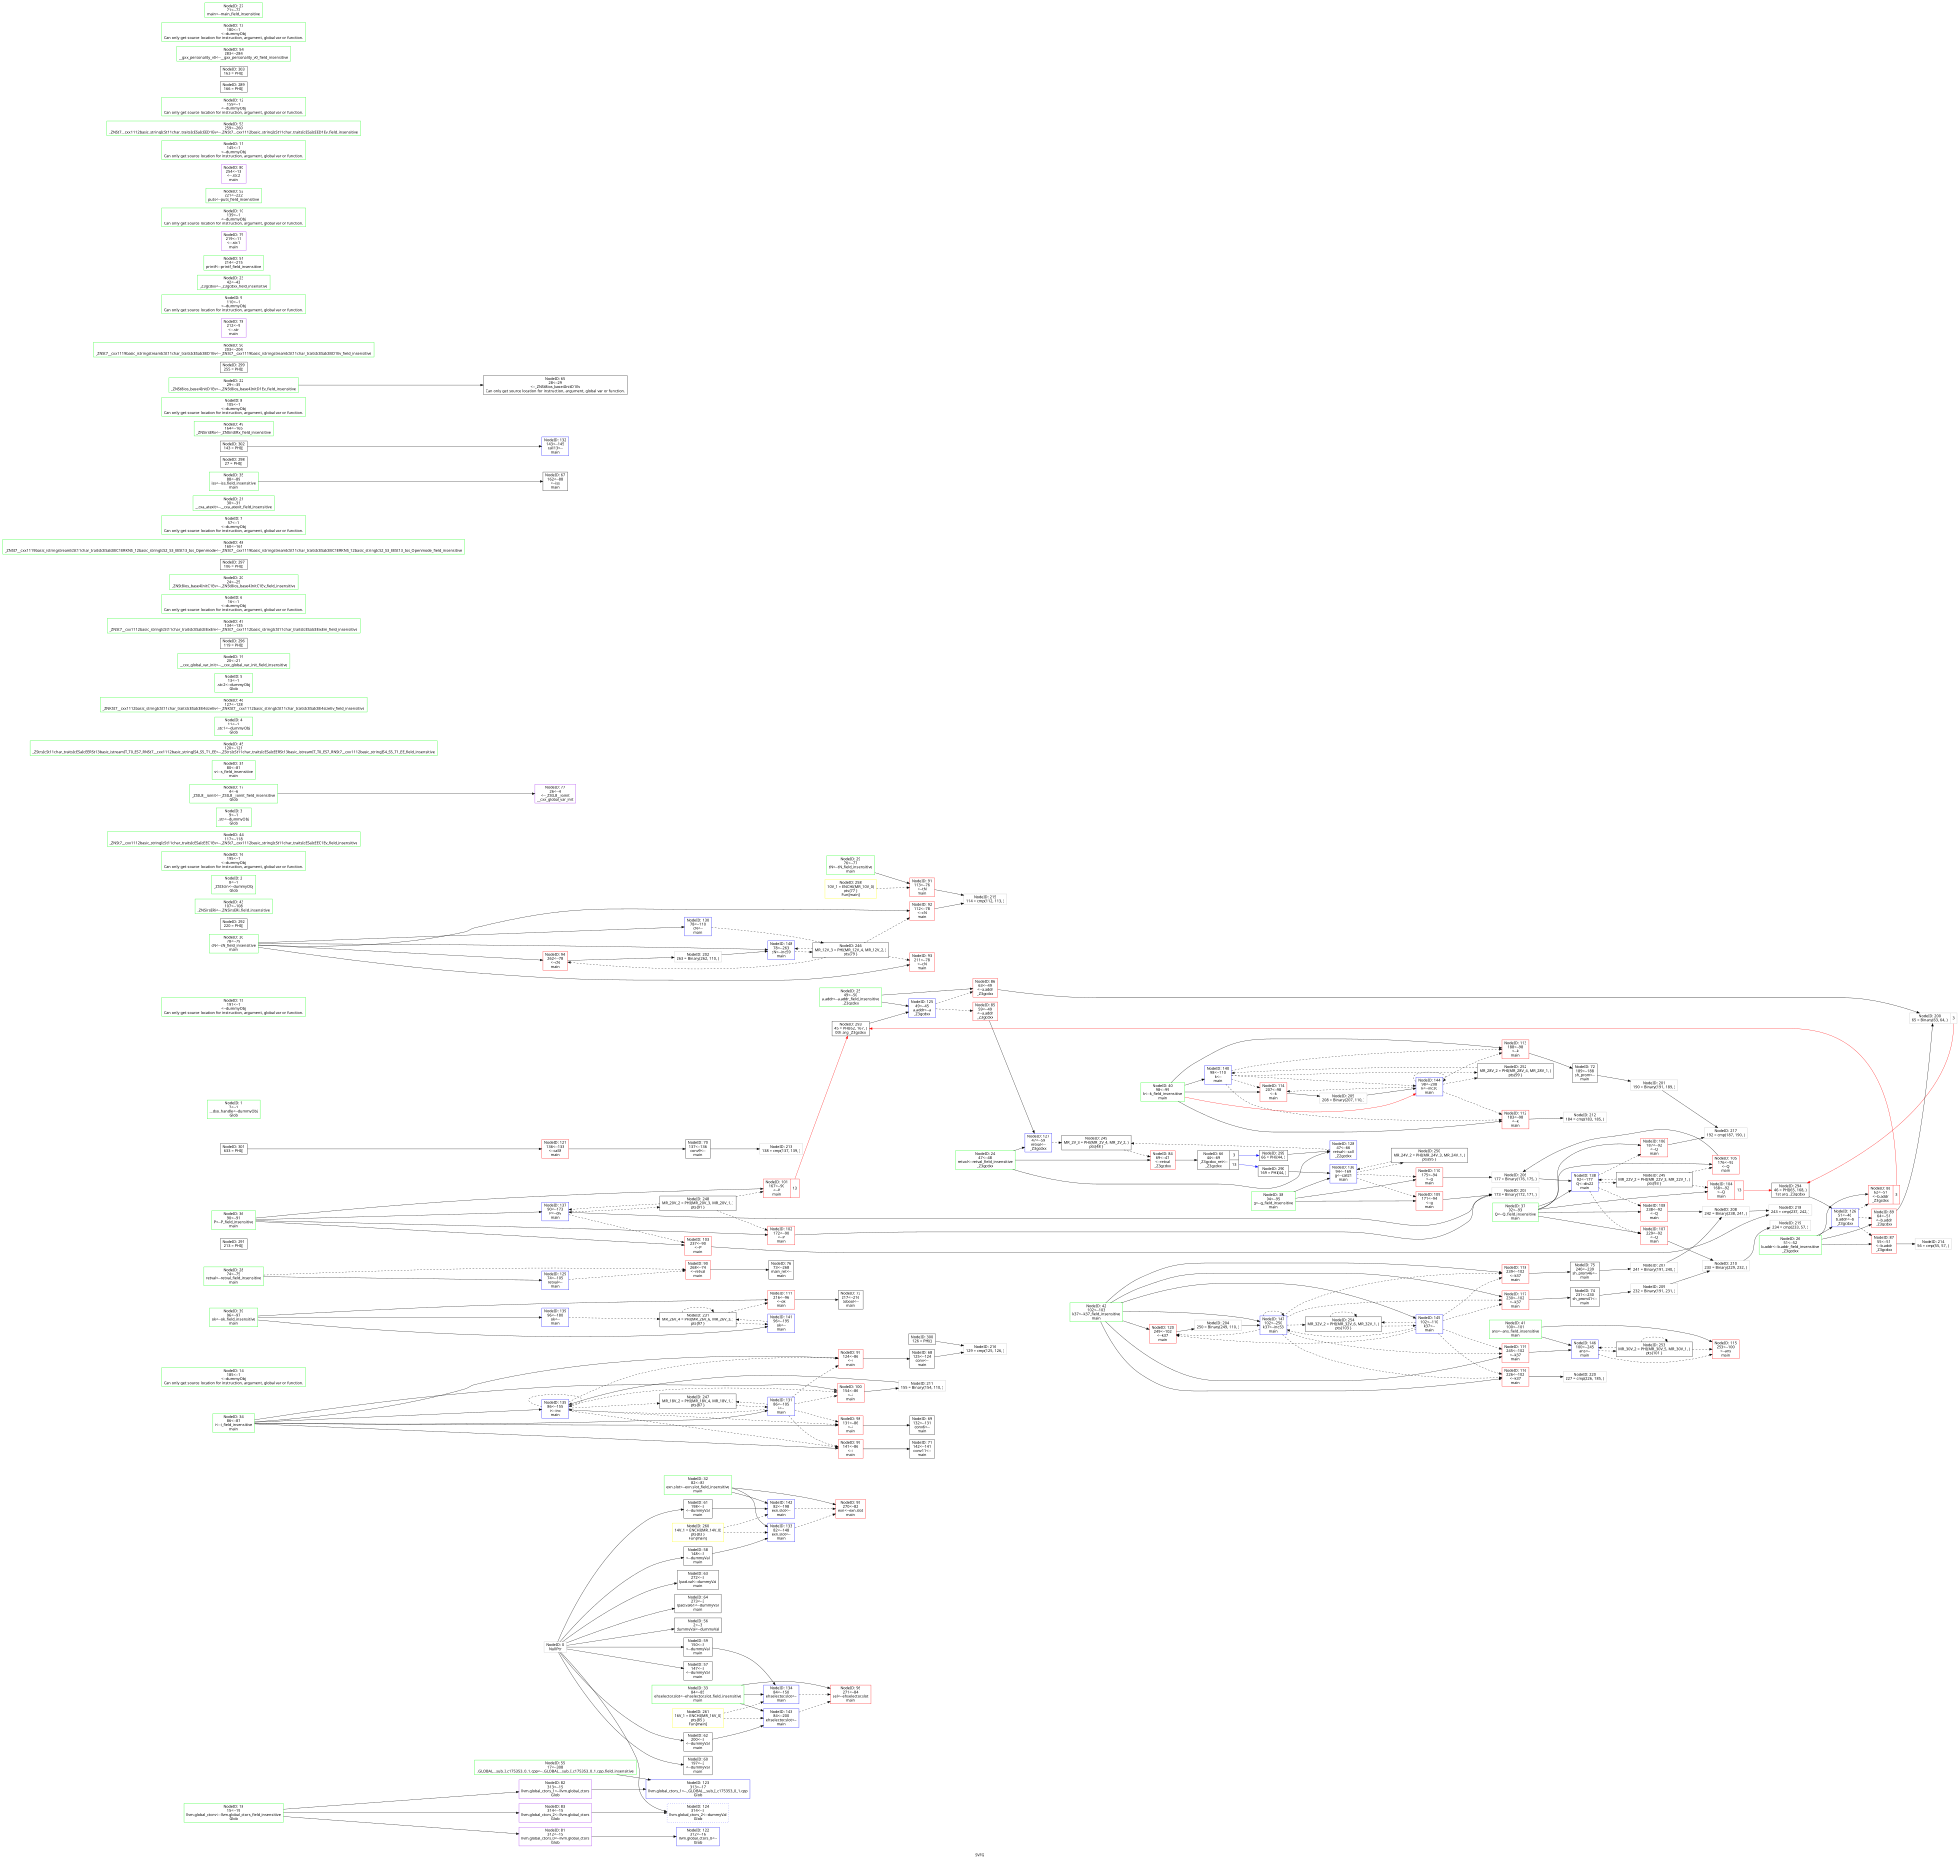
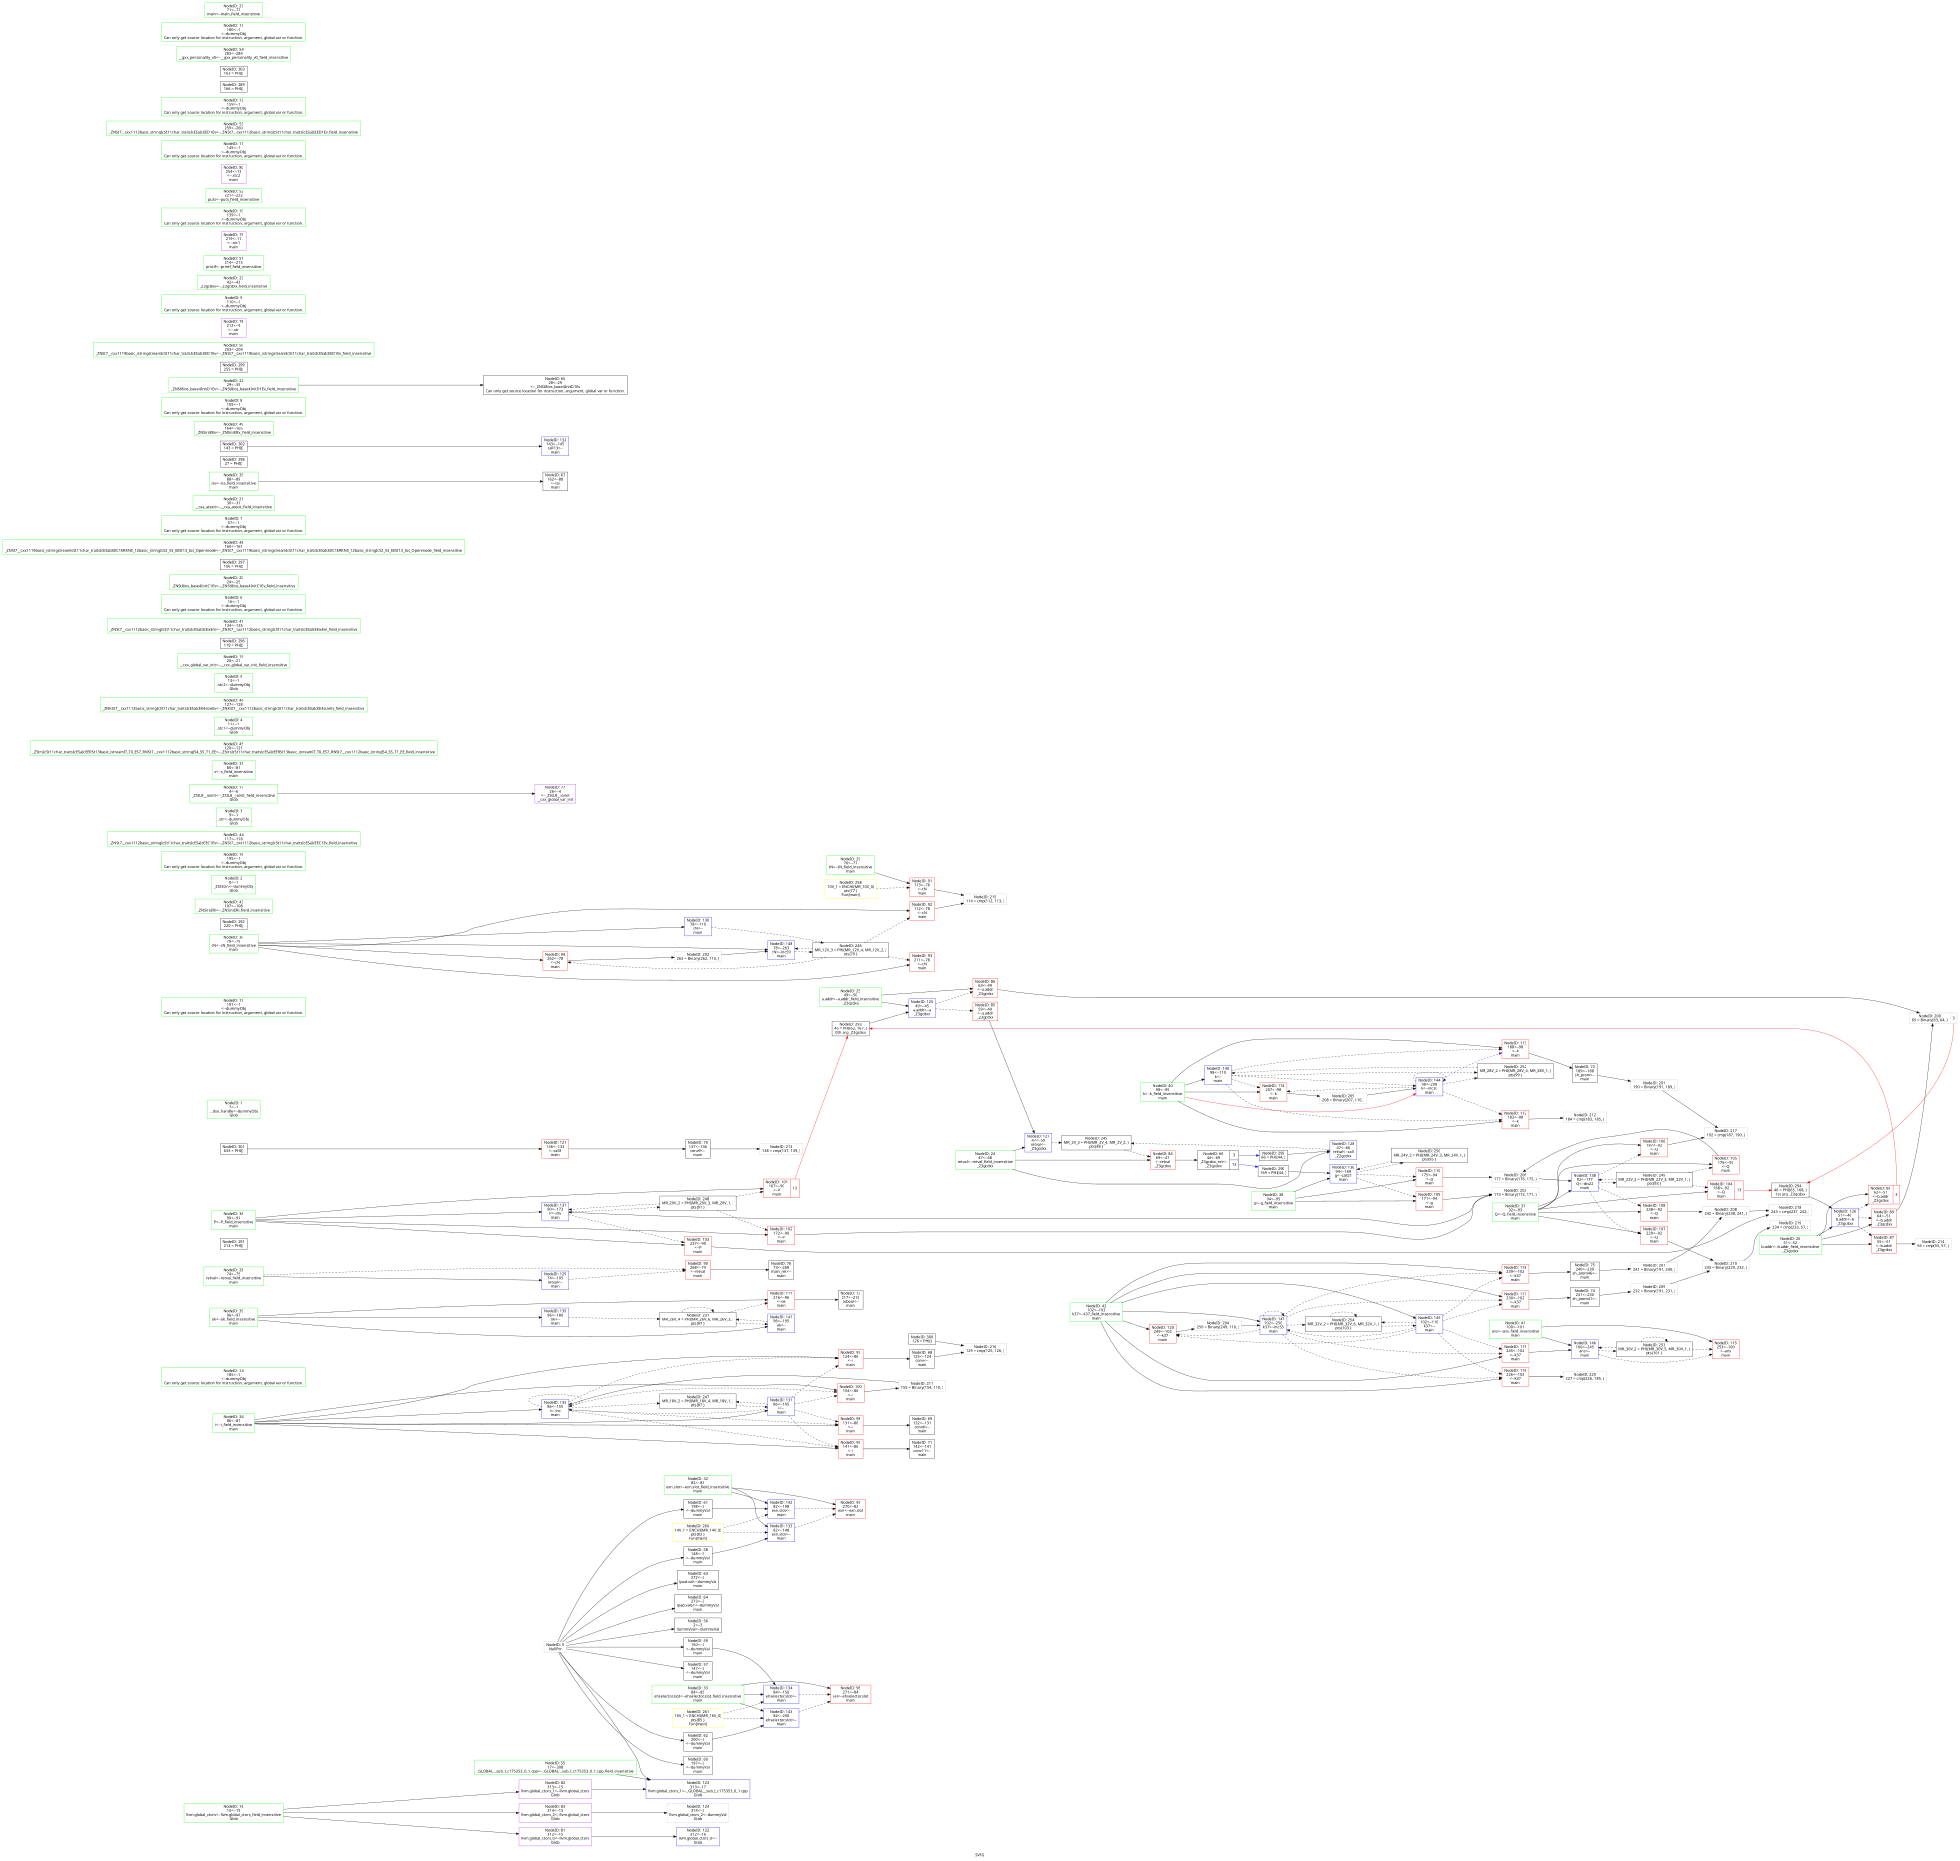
edge "NodeID: 144" -> "NodeID: 113": color black -> blue
edge "NodeID: 0" -> "NodeID: 124": now "NodeID: 0" -> "NodeID: 123"
